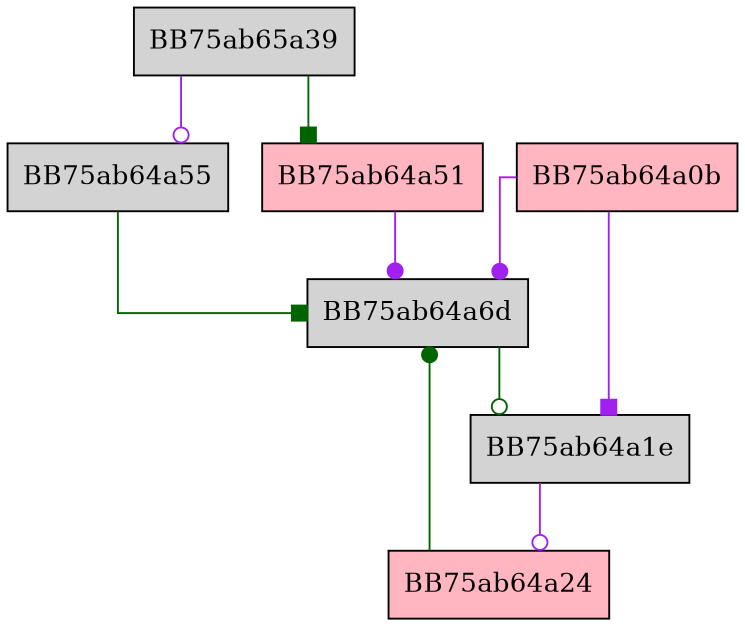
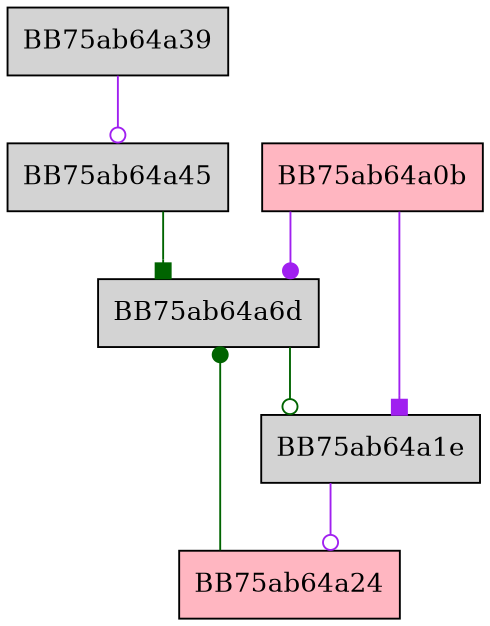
node "BB75ab65a39": label "BB75ab65a39" -> "BB75ab64a39"
node "BB75ab64a55": label "BB75ab64a55" -> "BB75ab64a45"
node "BB75ab64a51": removed
